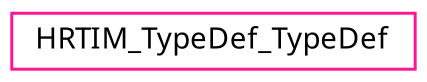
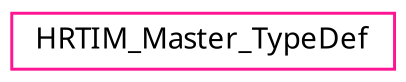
node "HRTIM_TypeDef_TypeDef": label "HRTIM_TypeDef_TypeDef" -> "HRTIM_Master_TypeDef"
